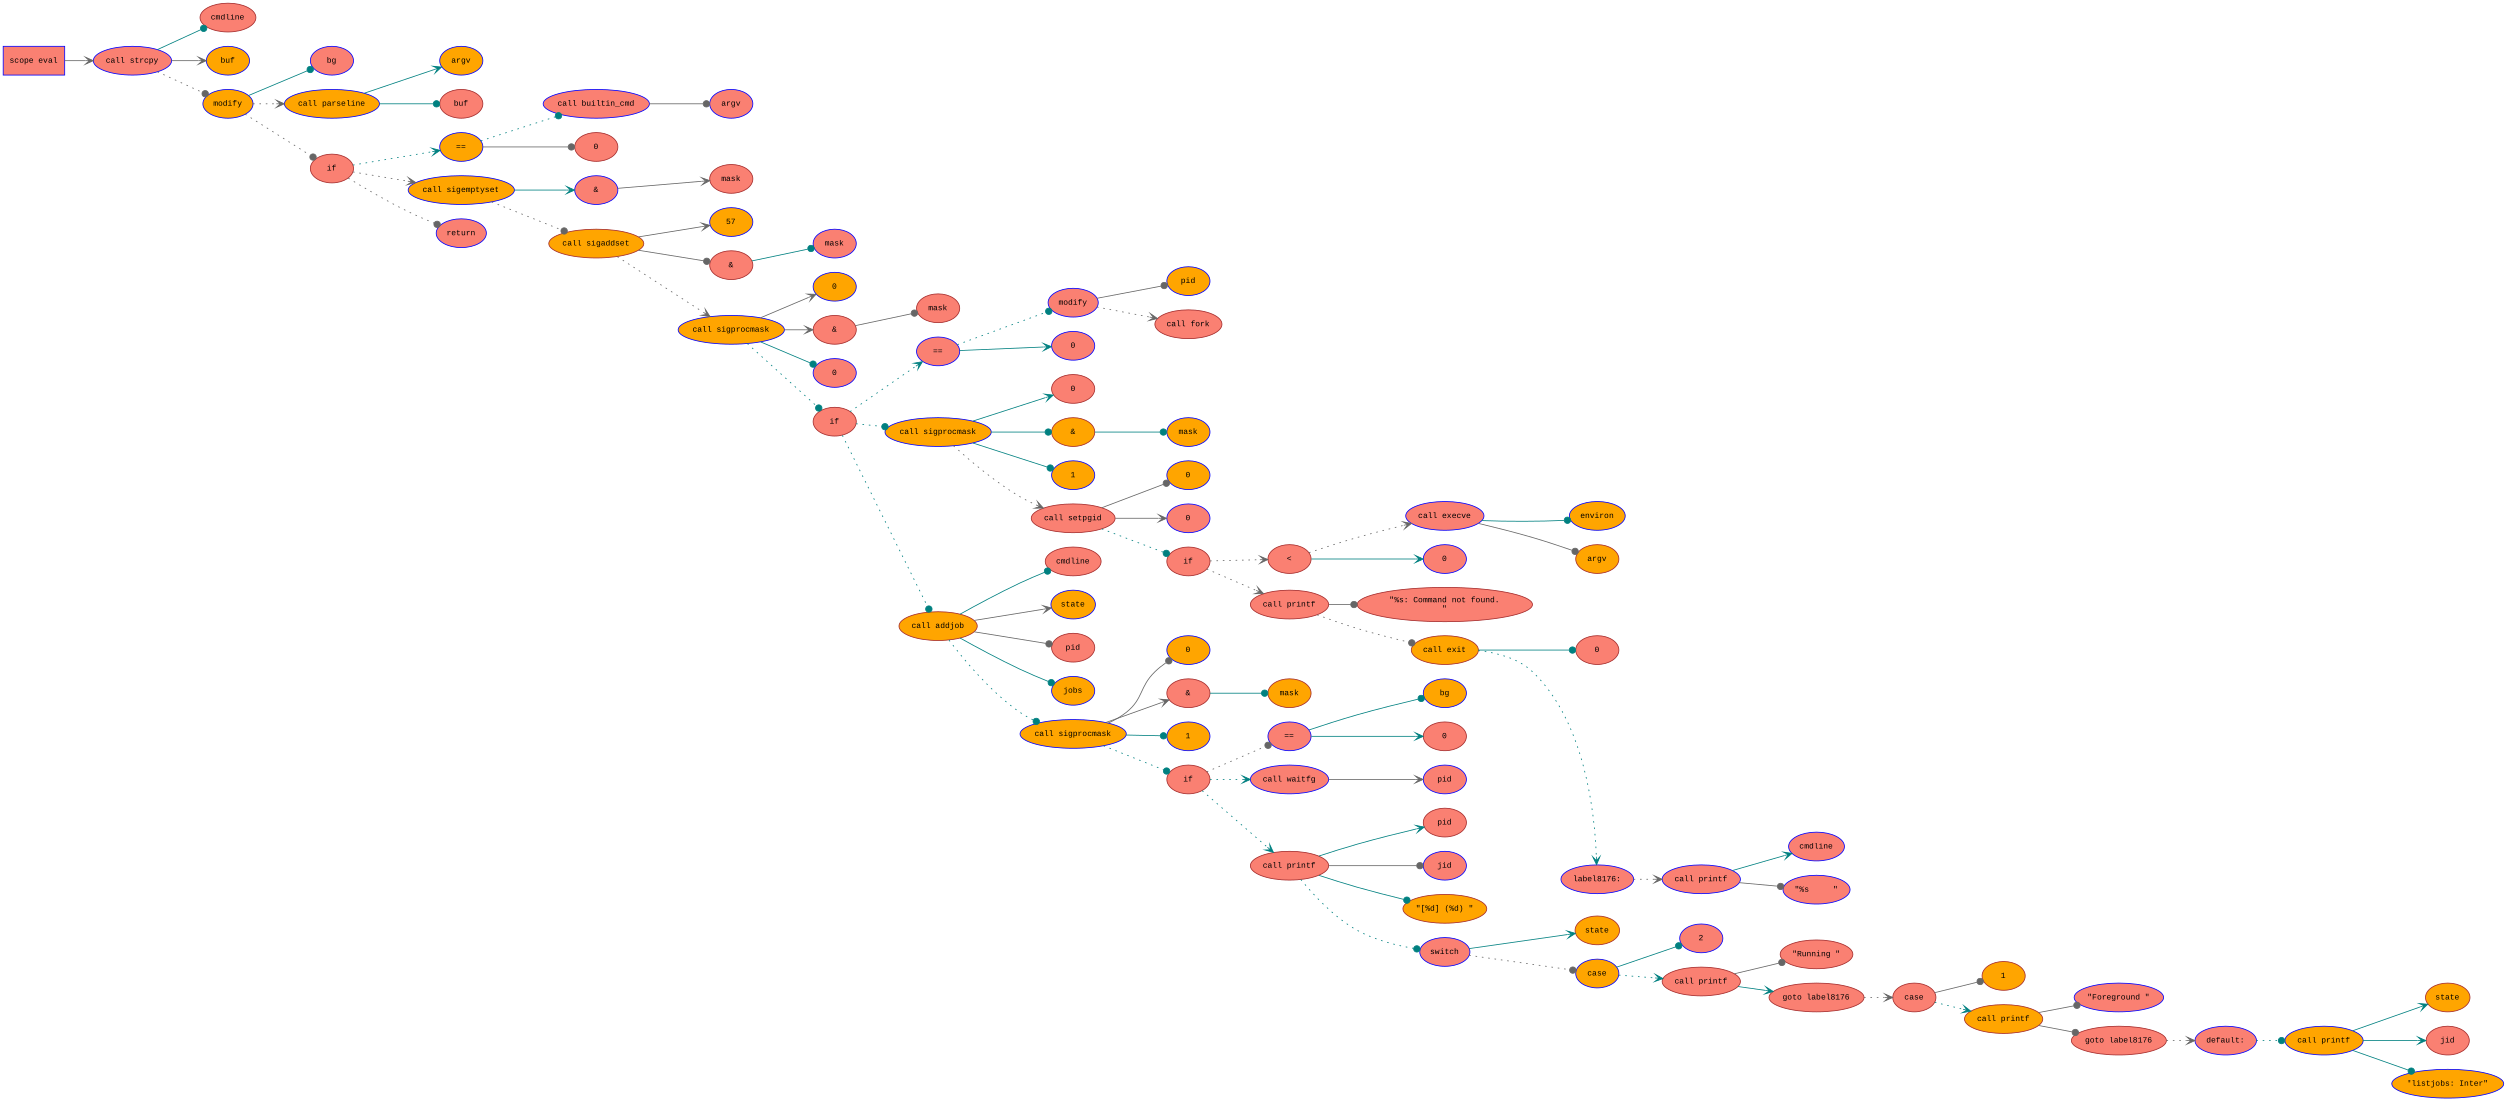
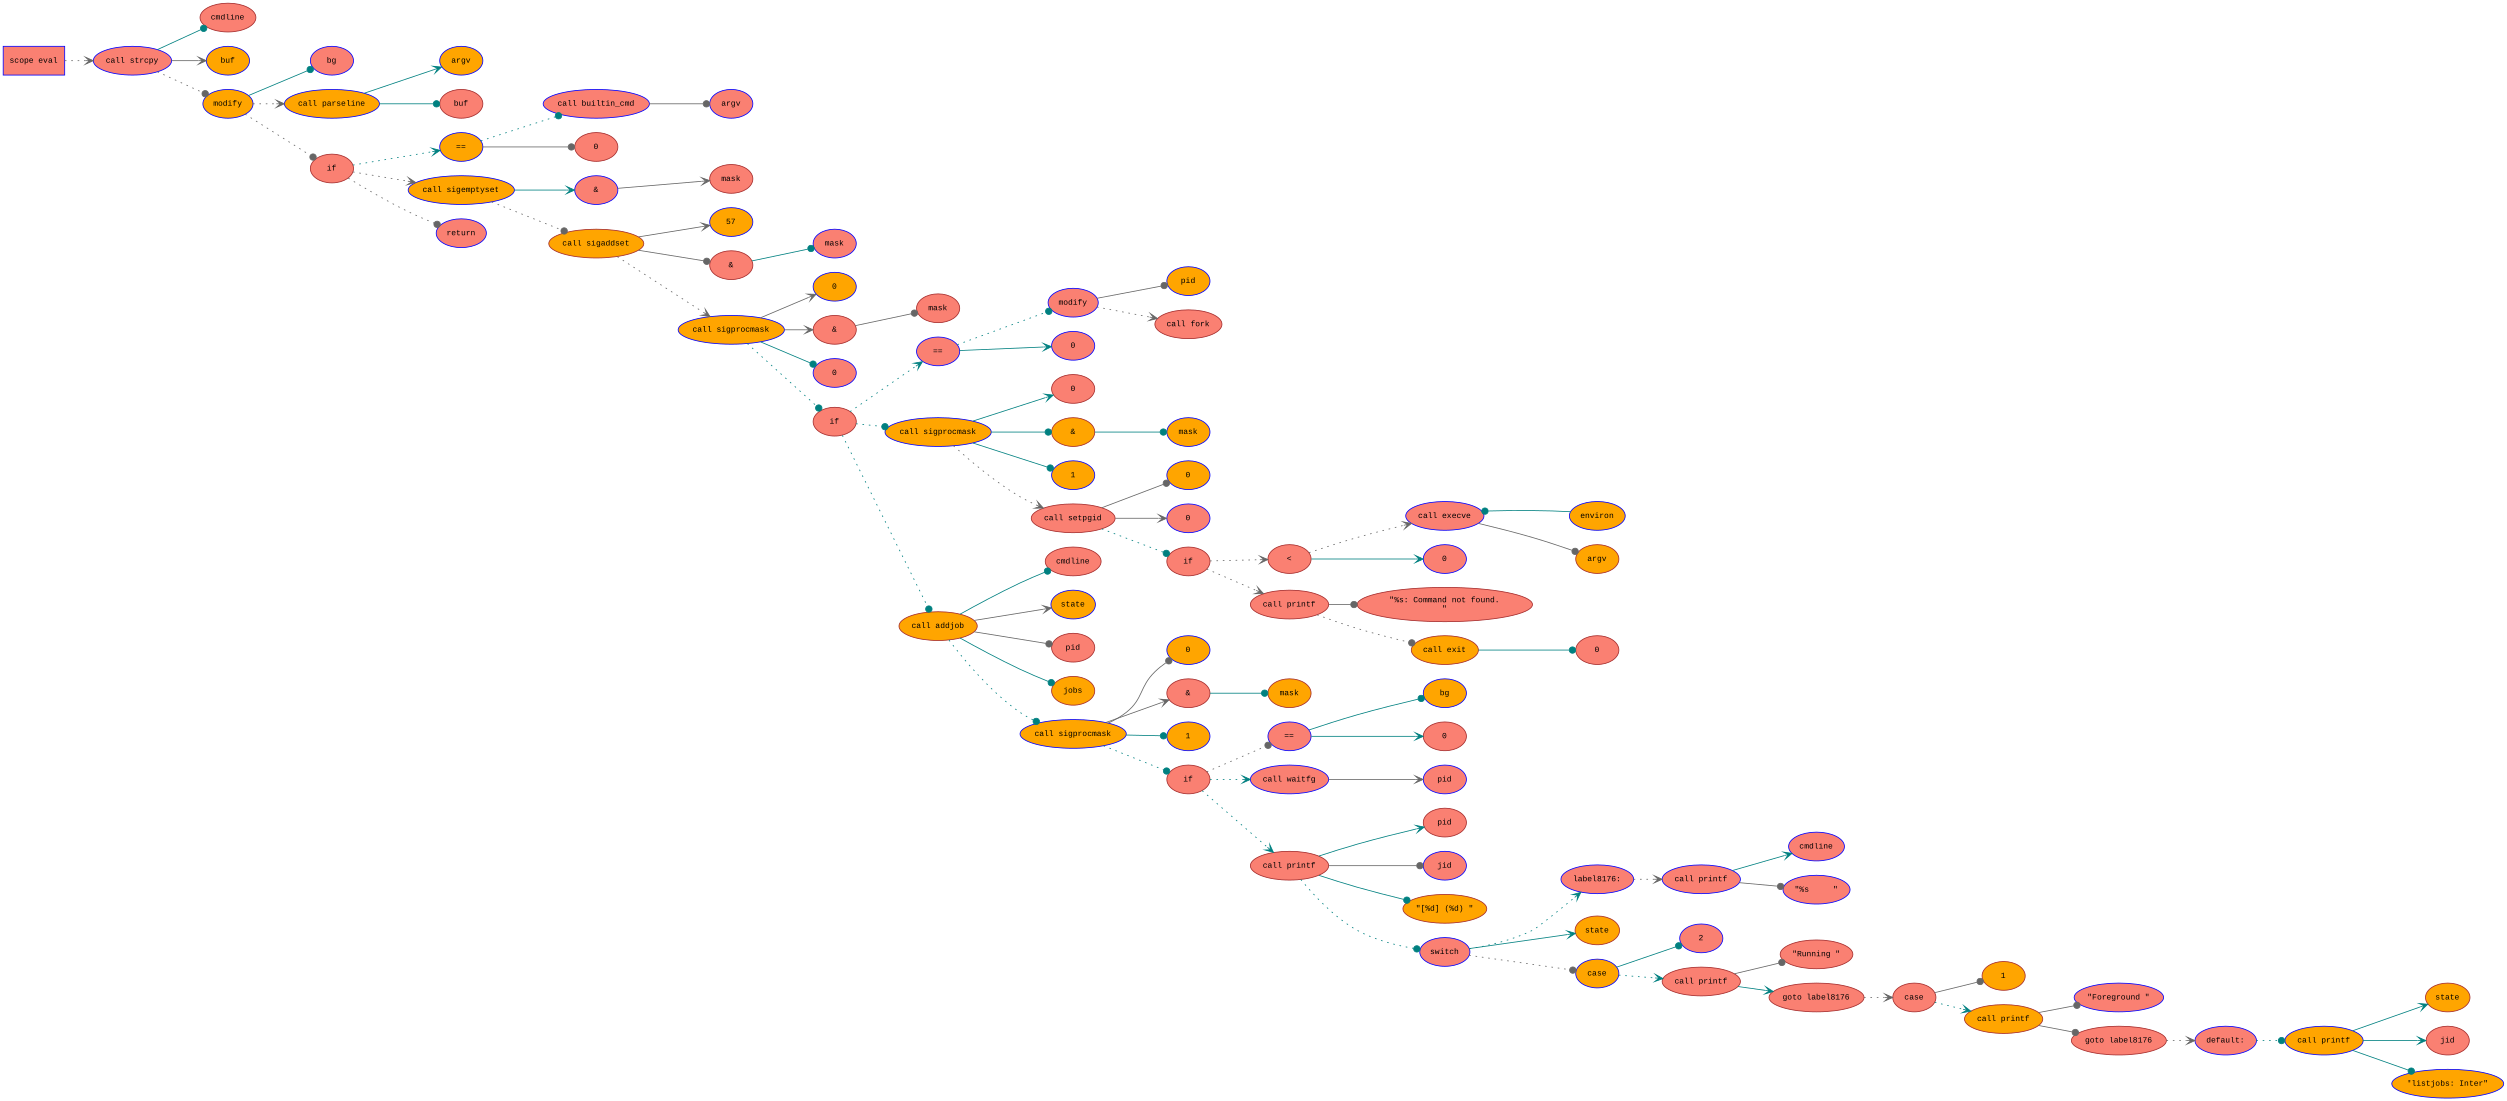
edge "scope eval" -> "call strcpy": style solid -> dotted
edge "call execve" -> "environ": reversed
node "jobs": color blue -> brown
edge "call exit" -> "label8176:": now "switch" -> "label8176:"
